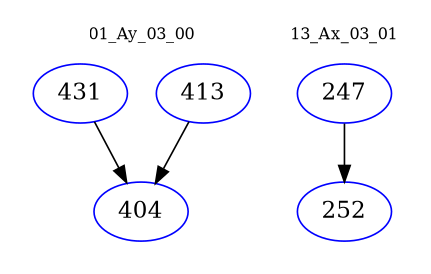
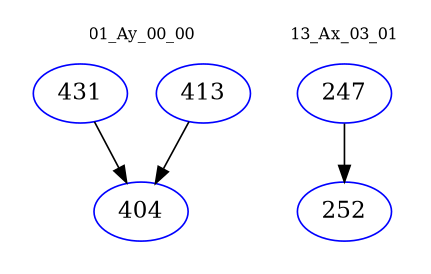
cluster "01_Ay_03_00": label "01_Ay_03_00" -> "01_Ay_00_00"
